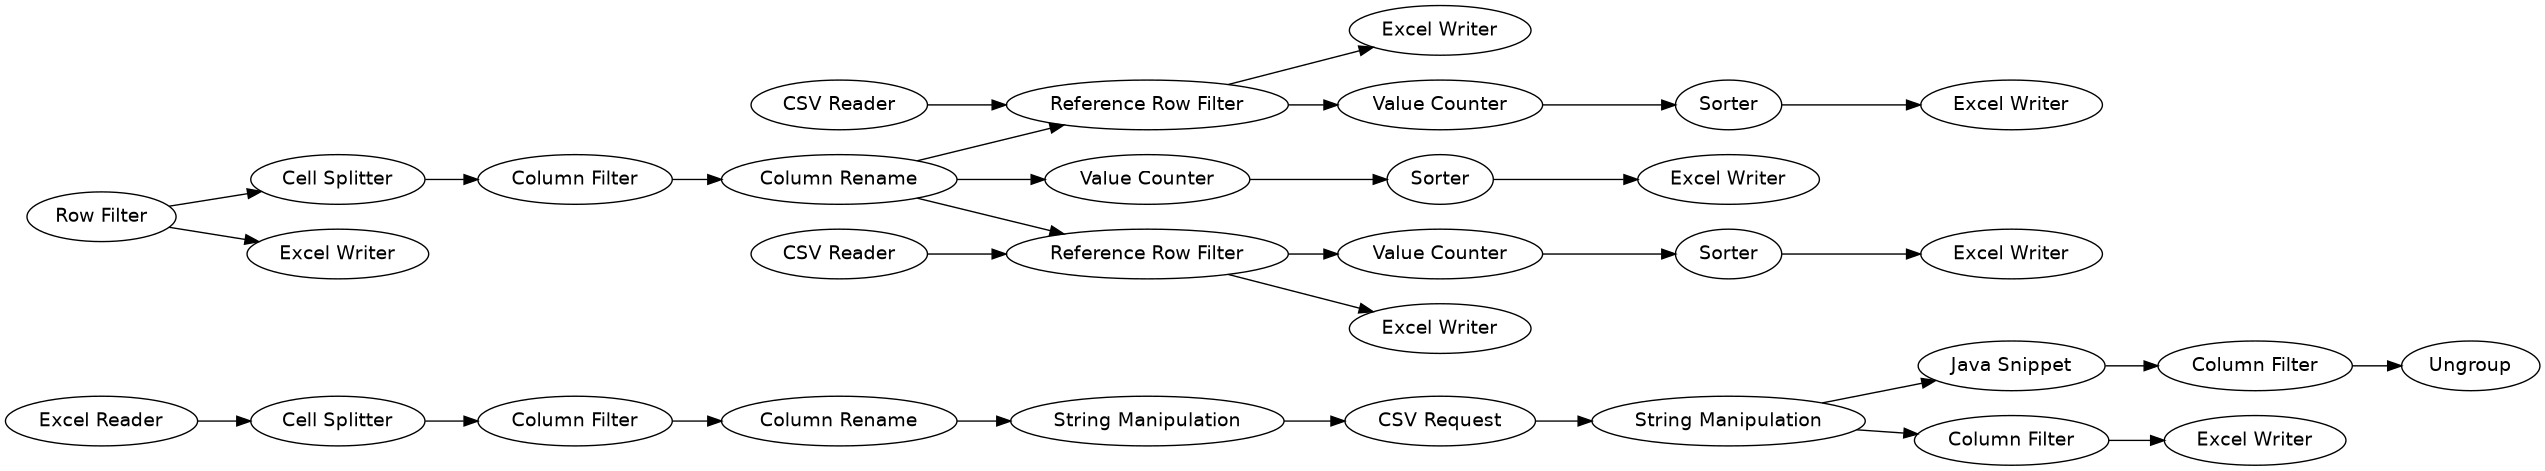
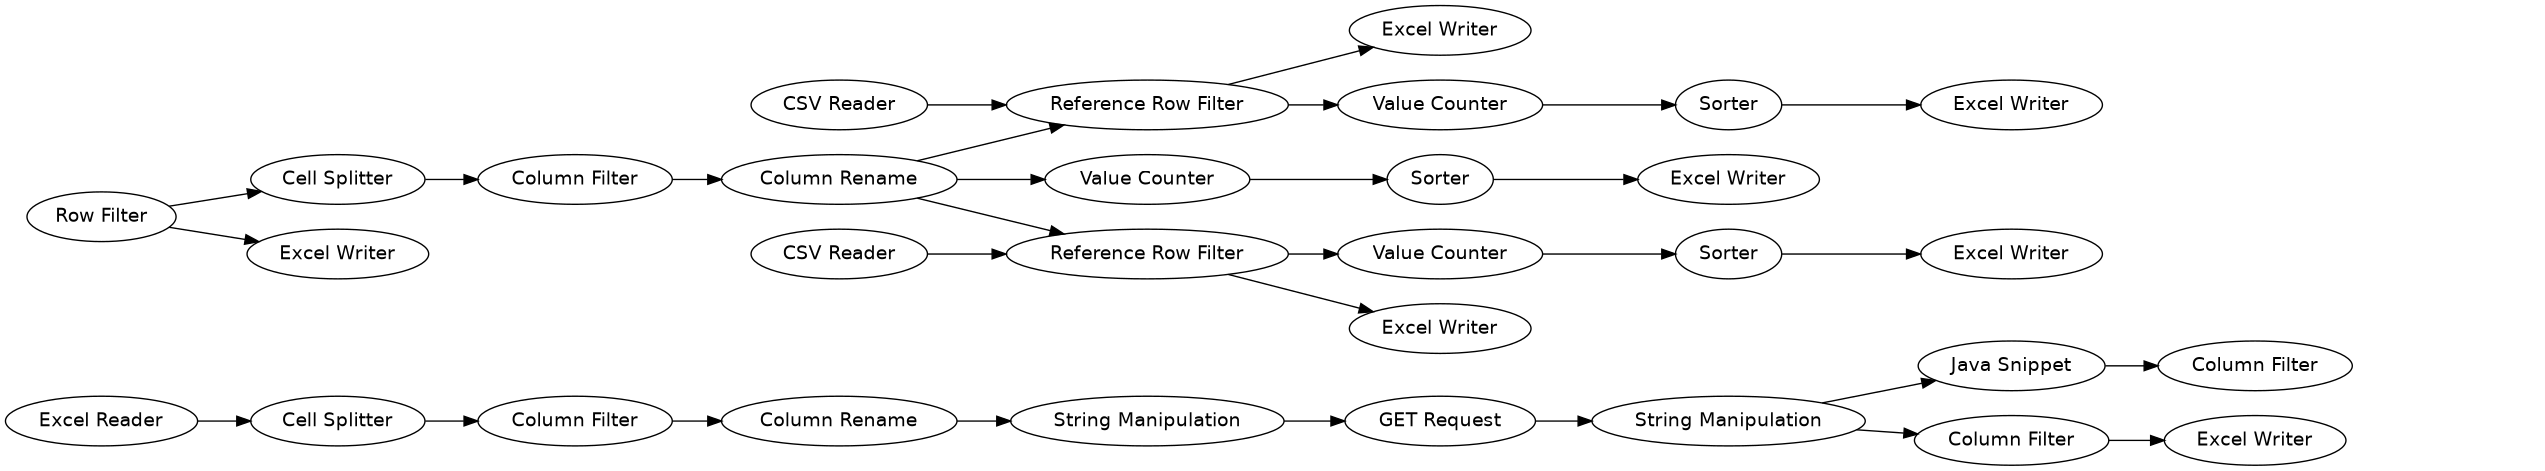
node "Ungroup": removed
node "CSV Request": label "CSV Request" -> "GET Request"
